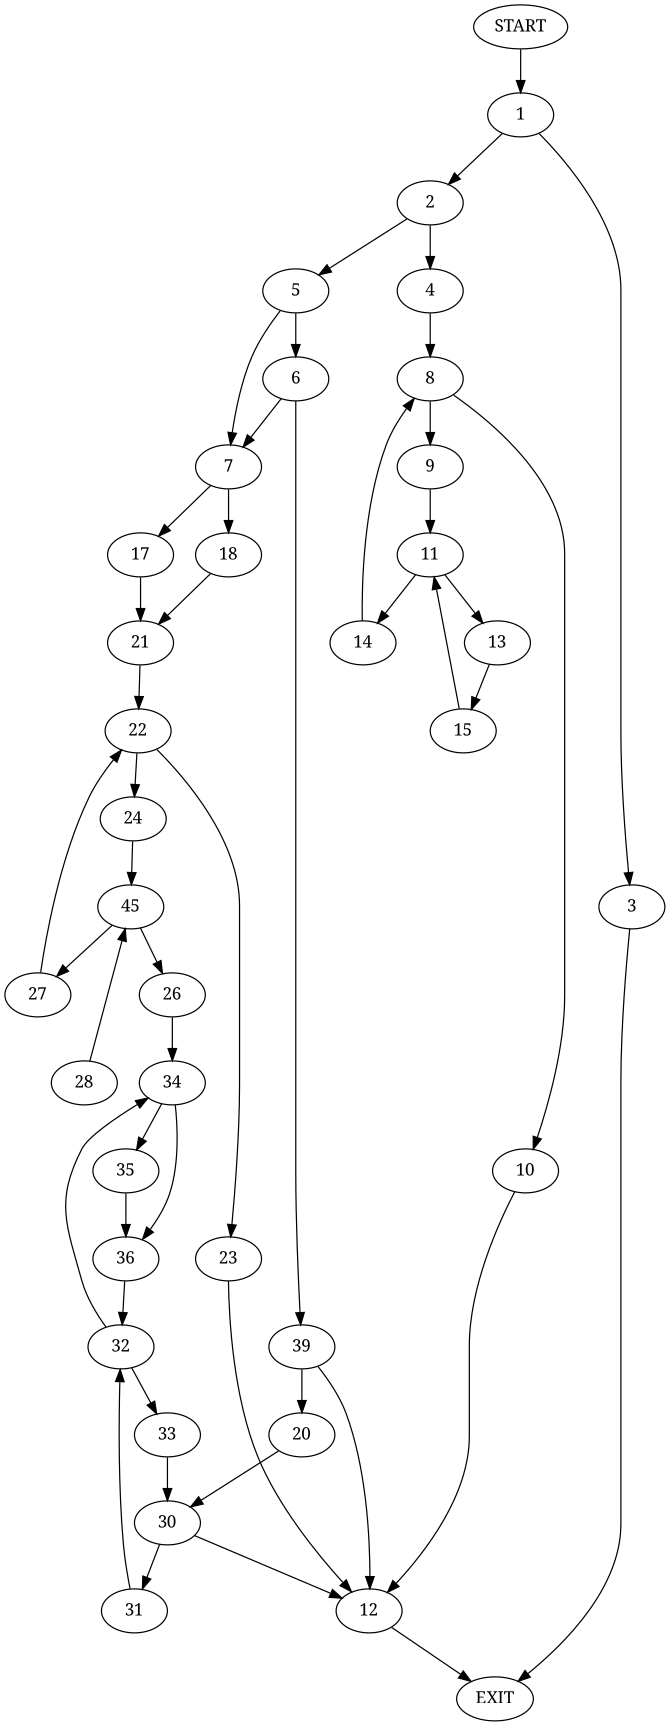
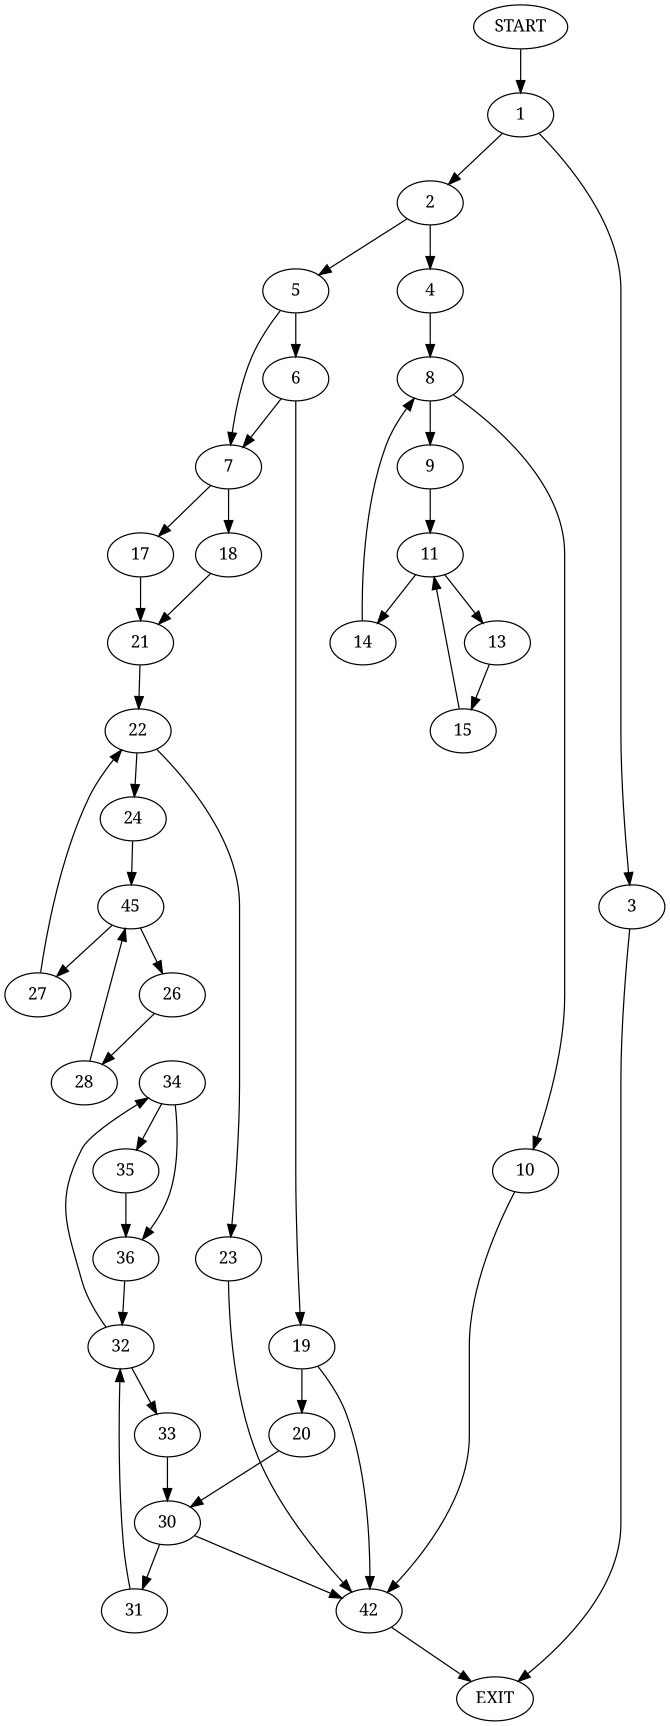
edge "26" -> "34": now "26" -> "28"
node "39": label "39" -> "19"
node "12": label "12" -> "42"
